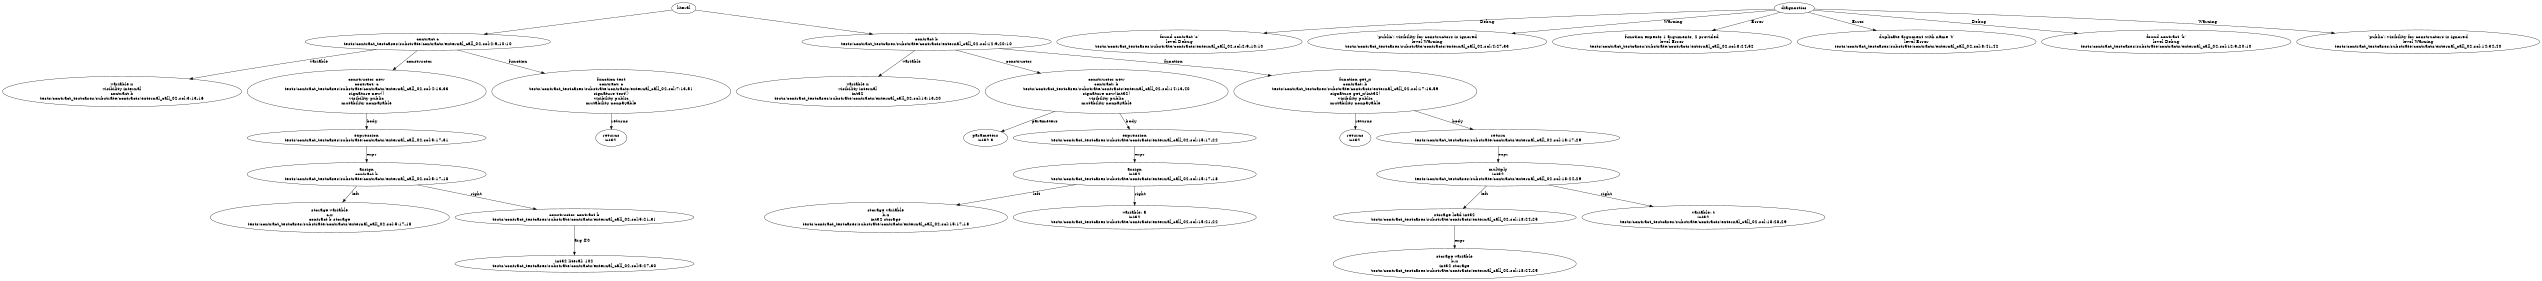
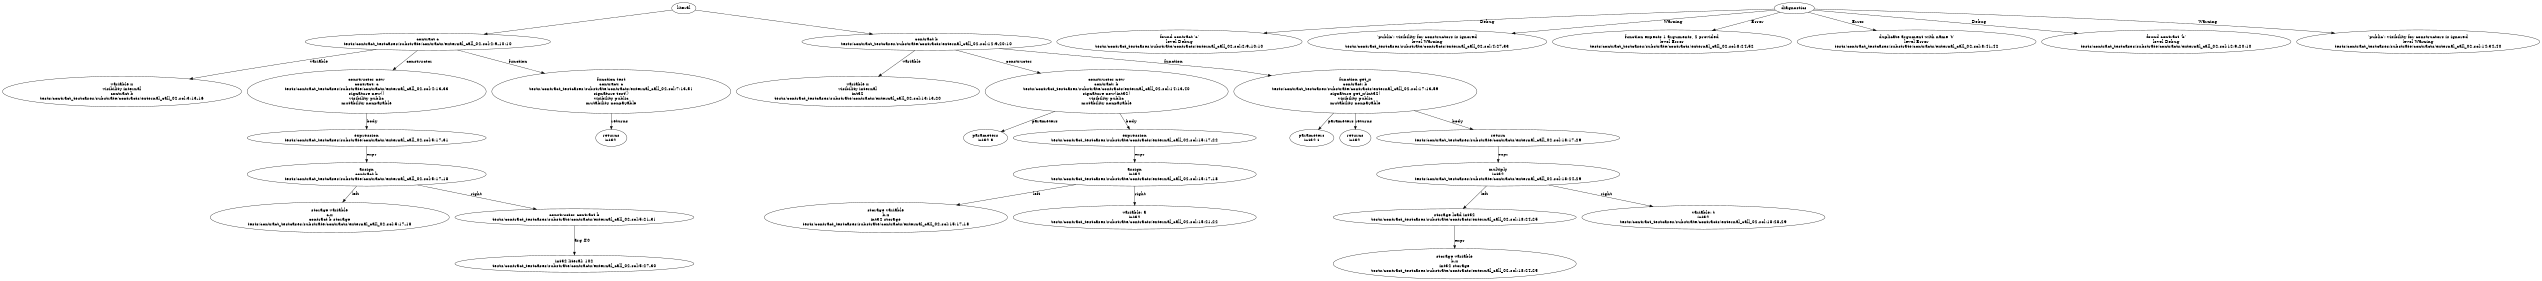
node "parameters int32 t": added
